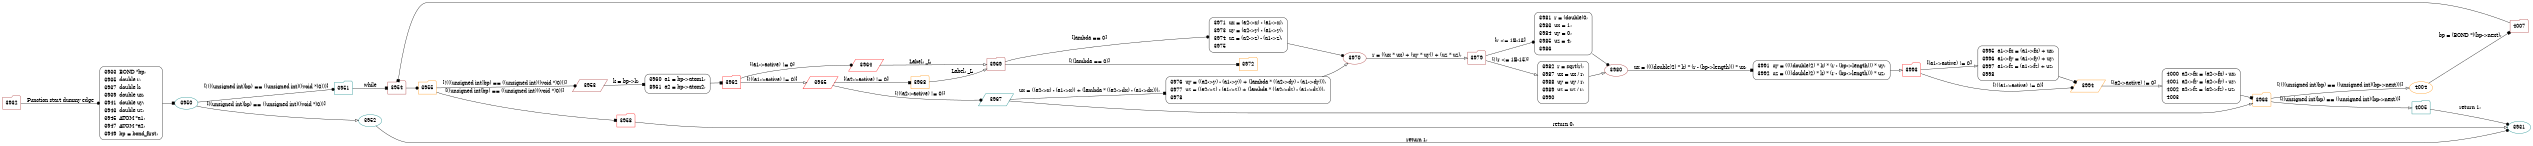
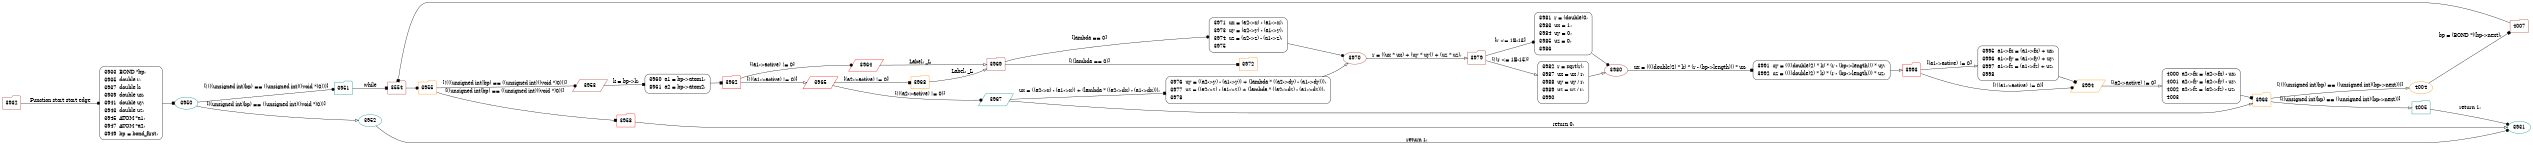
node "3981": text "uz = 4;" -> "uz = 0;"
node "3954": label "3954" -> "3554"
edge "3932" -> "3933": label "Function start dummy edge" -> "Function start start edge"
